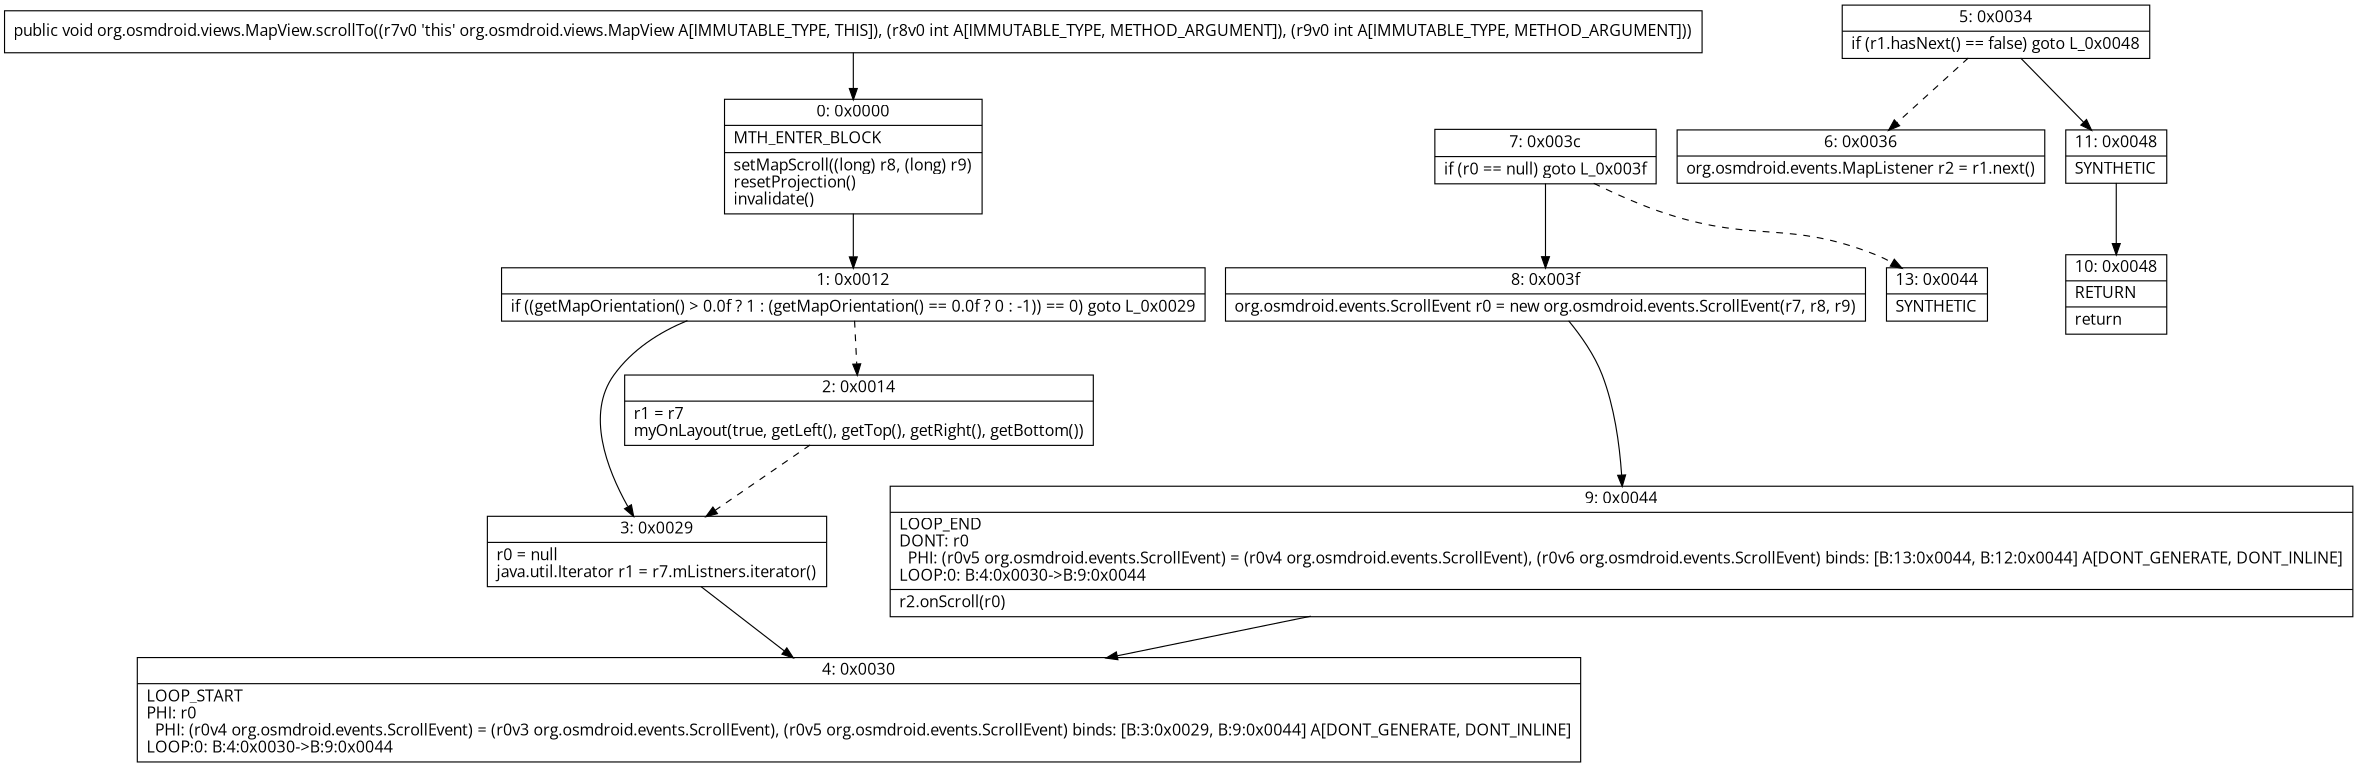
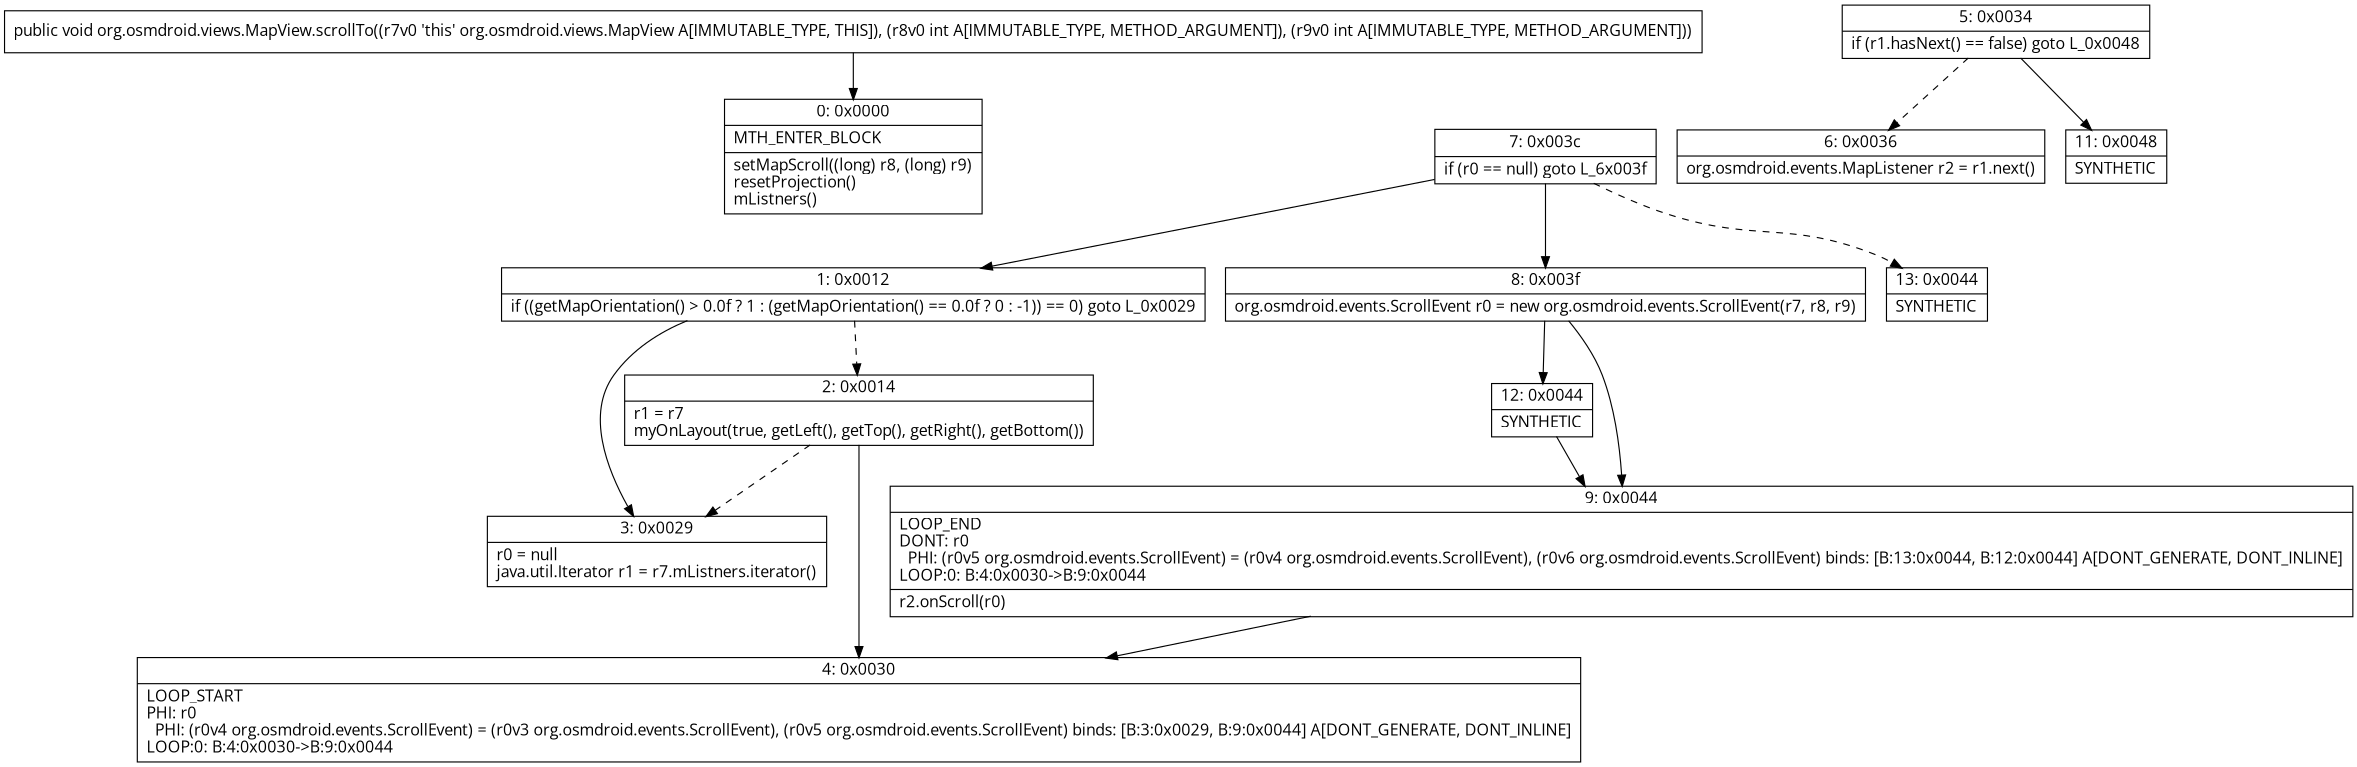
node "7: 0x003c": text "if (r0 == null) goto L_0x003f" -> "if (r0 == null) goto L_6x003f"
node "0: 0x0000": text "invalidate()" -> "mListners()"
edge "0: 0x0000" -> "1: 0x0012": now "7: 0x003c" -> "1: 0x0012"
node "10: 0x0048": removed
node "12: 0x0044": added
edge "3: 0x0029" -> "4: 0x0030": now "2: 0x0014" -> "4: 0x0030"
